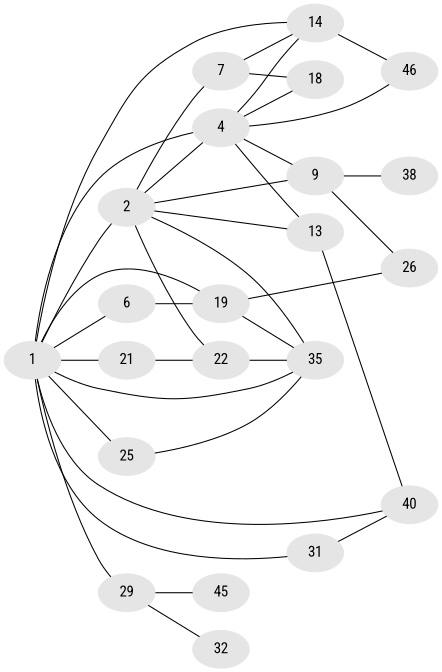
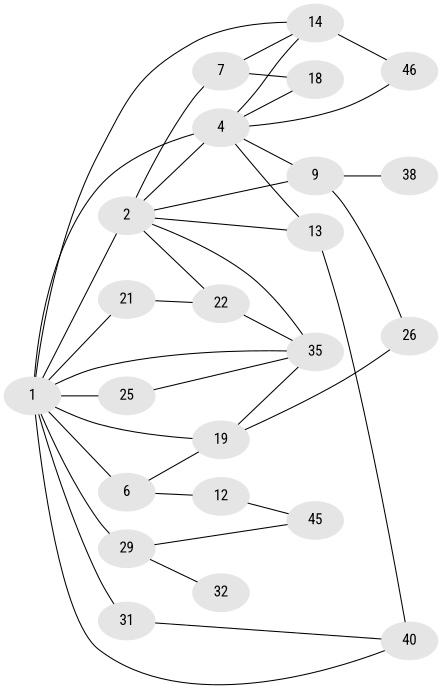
node "12": added
